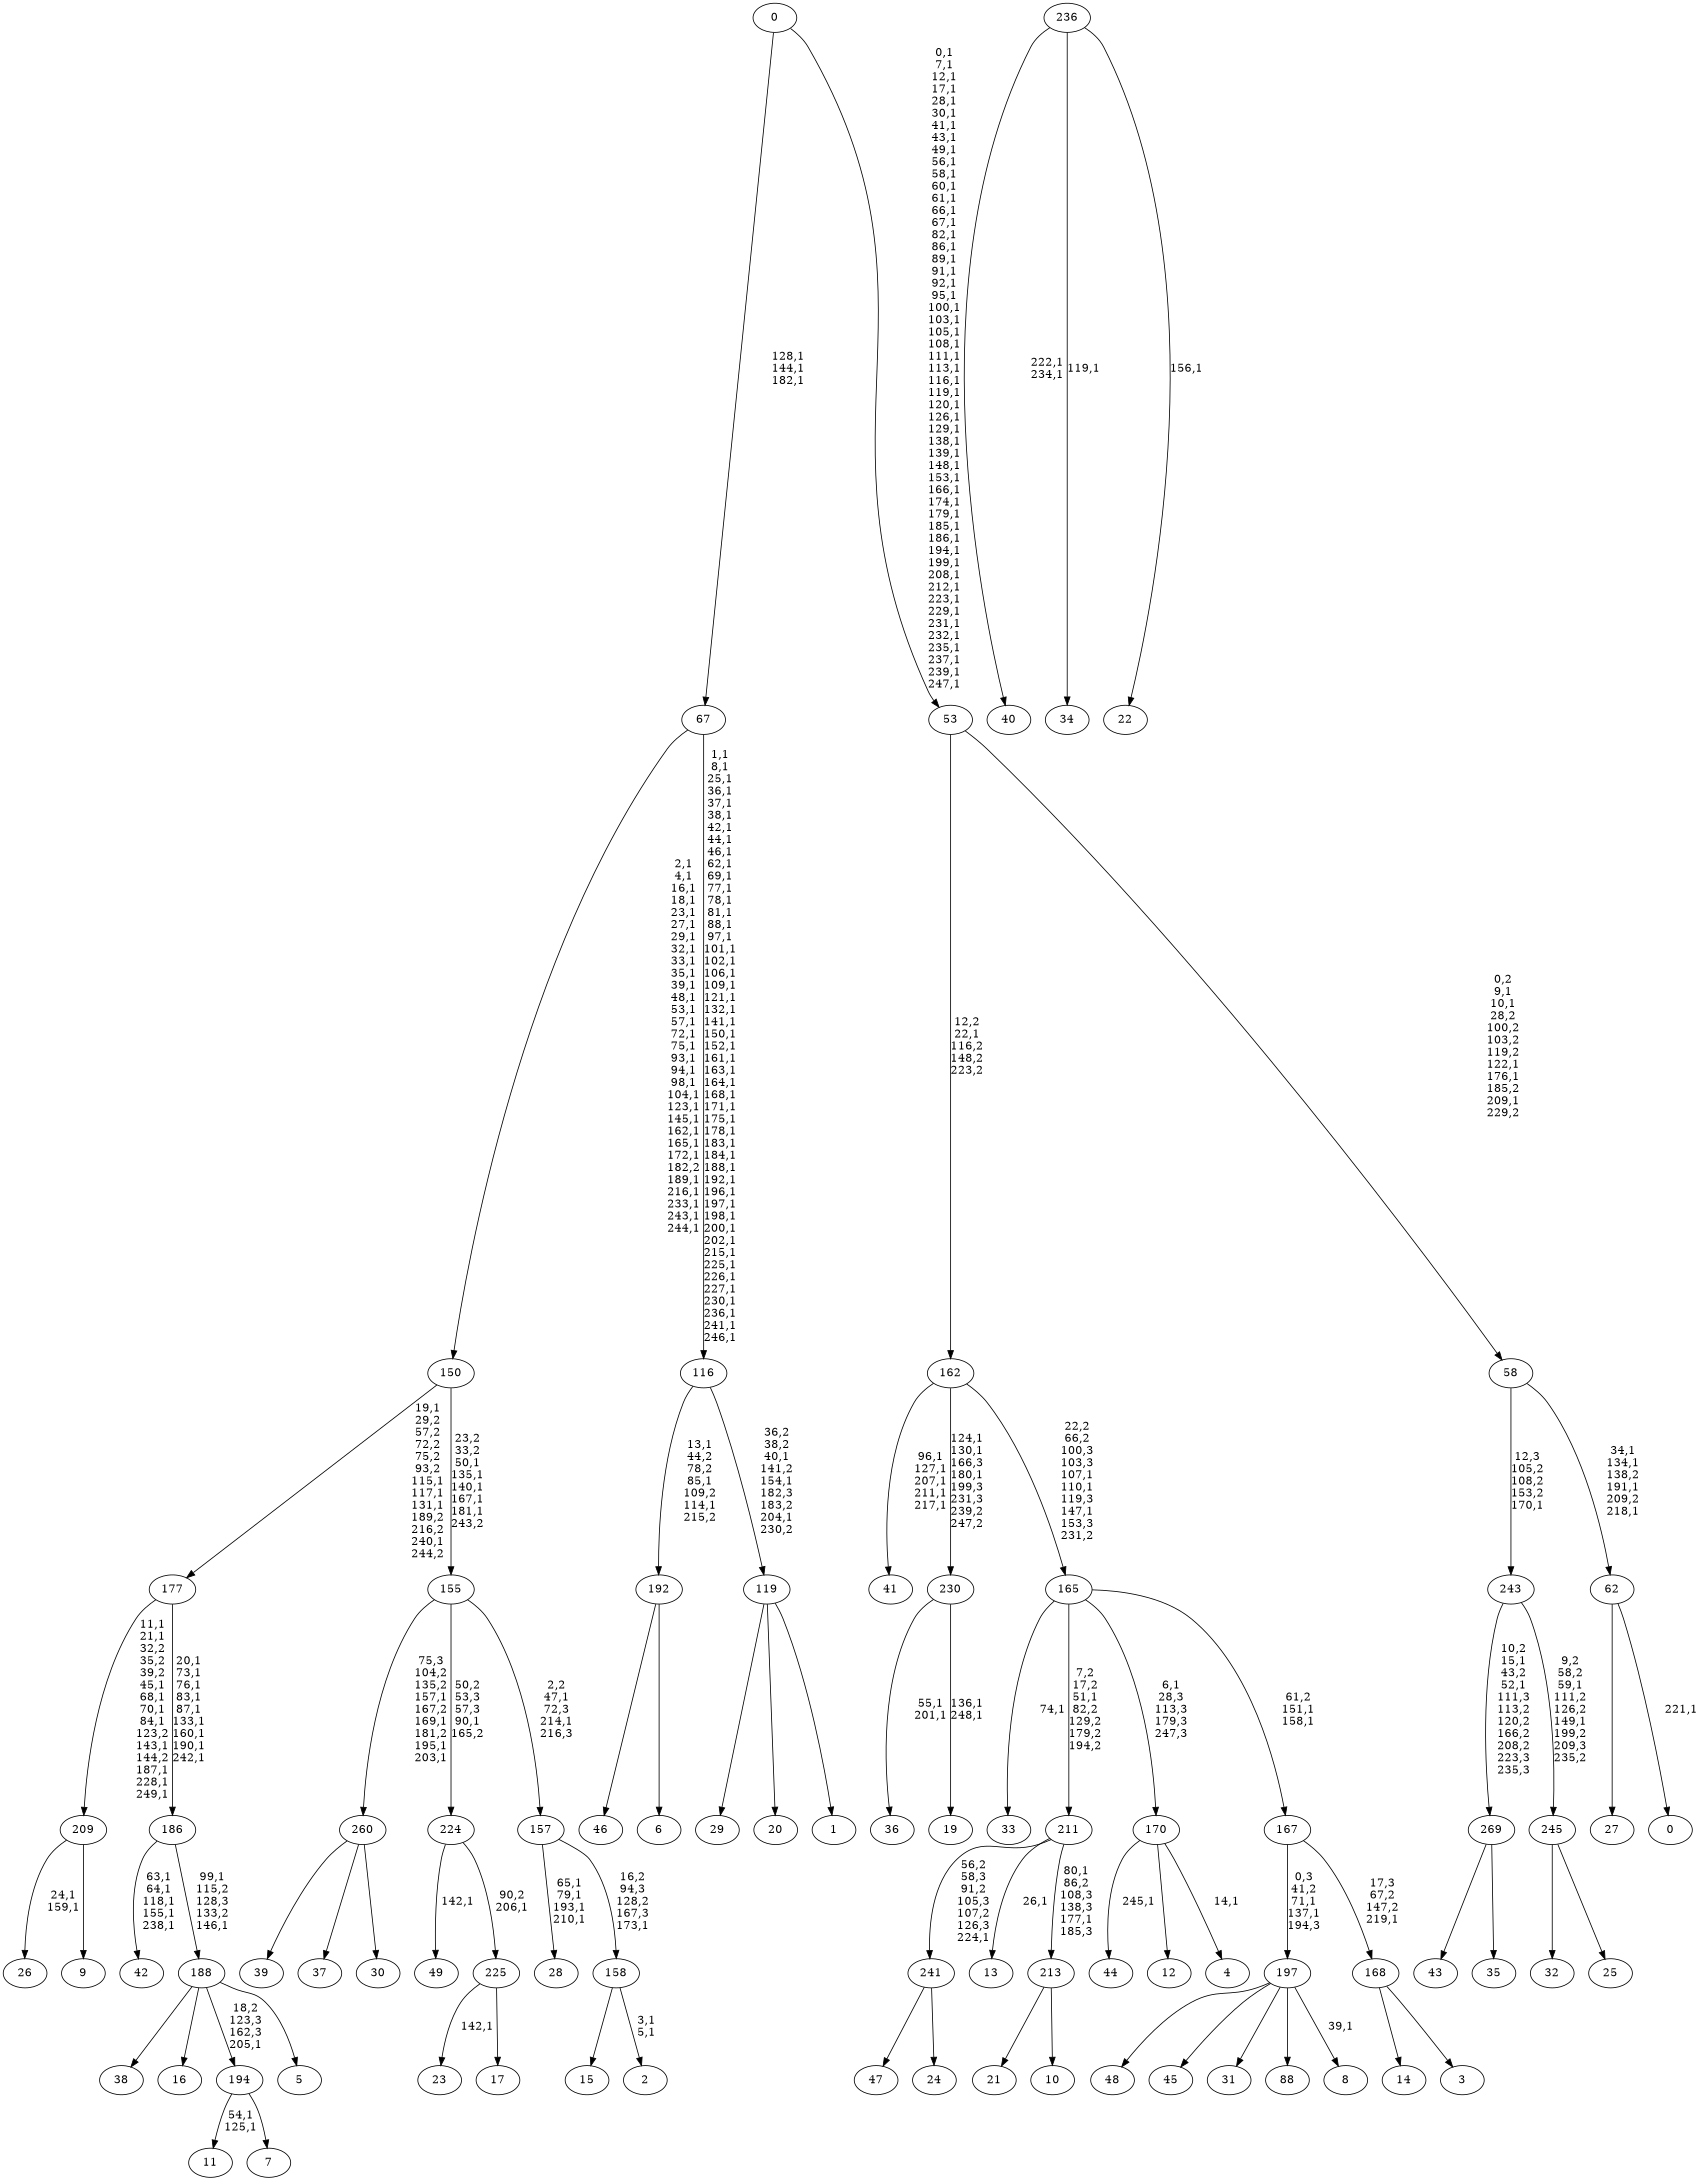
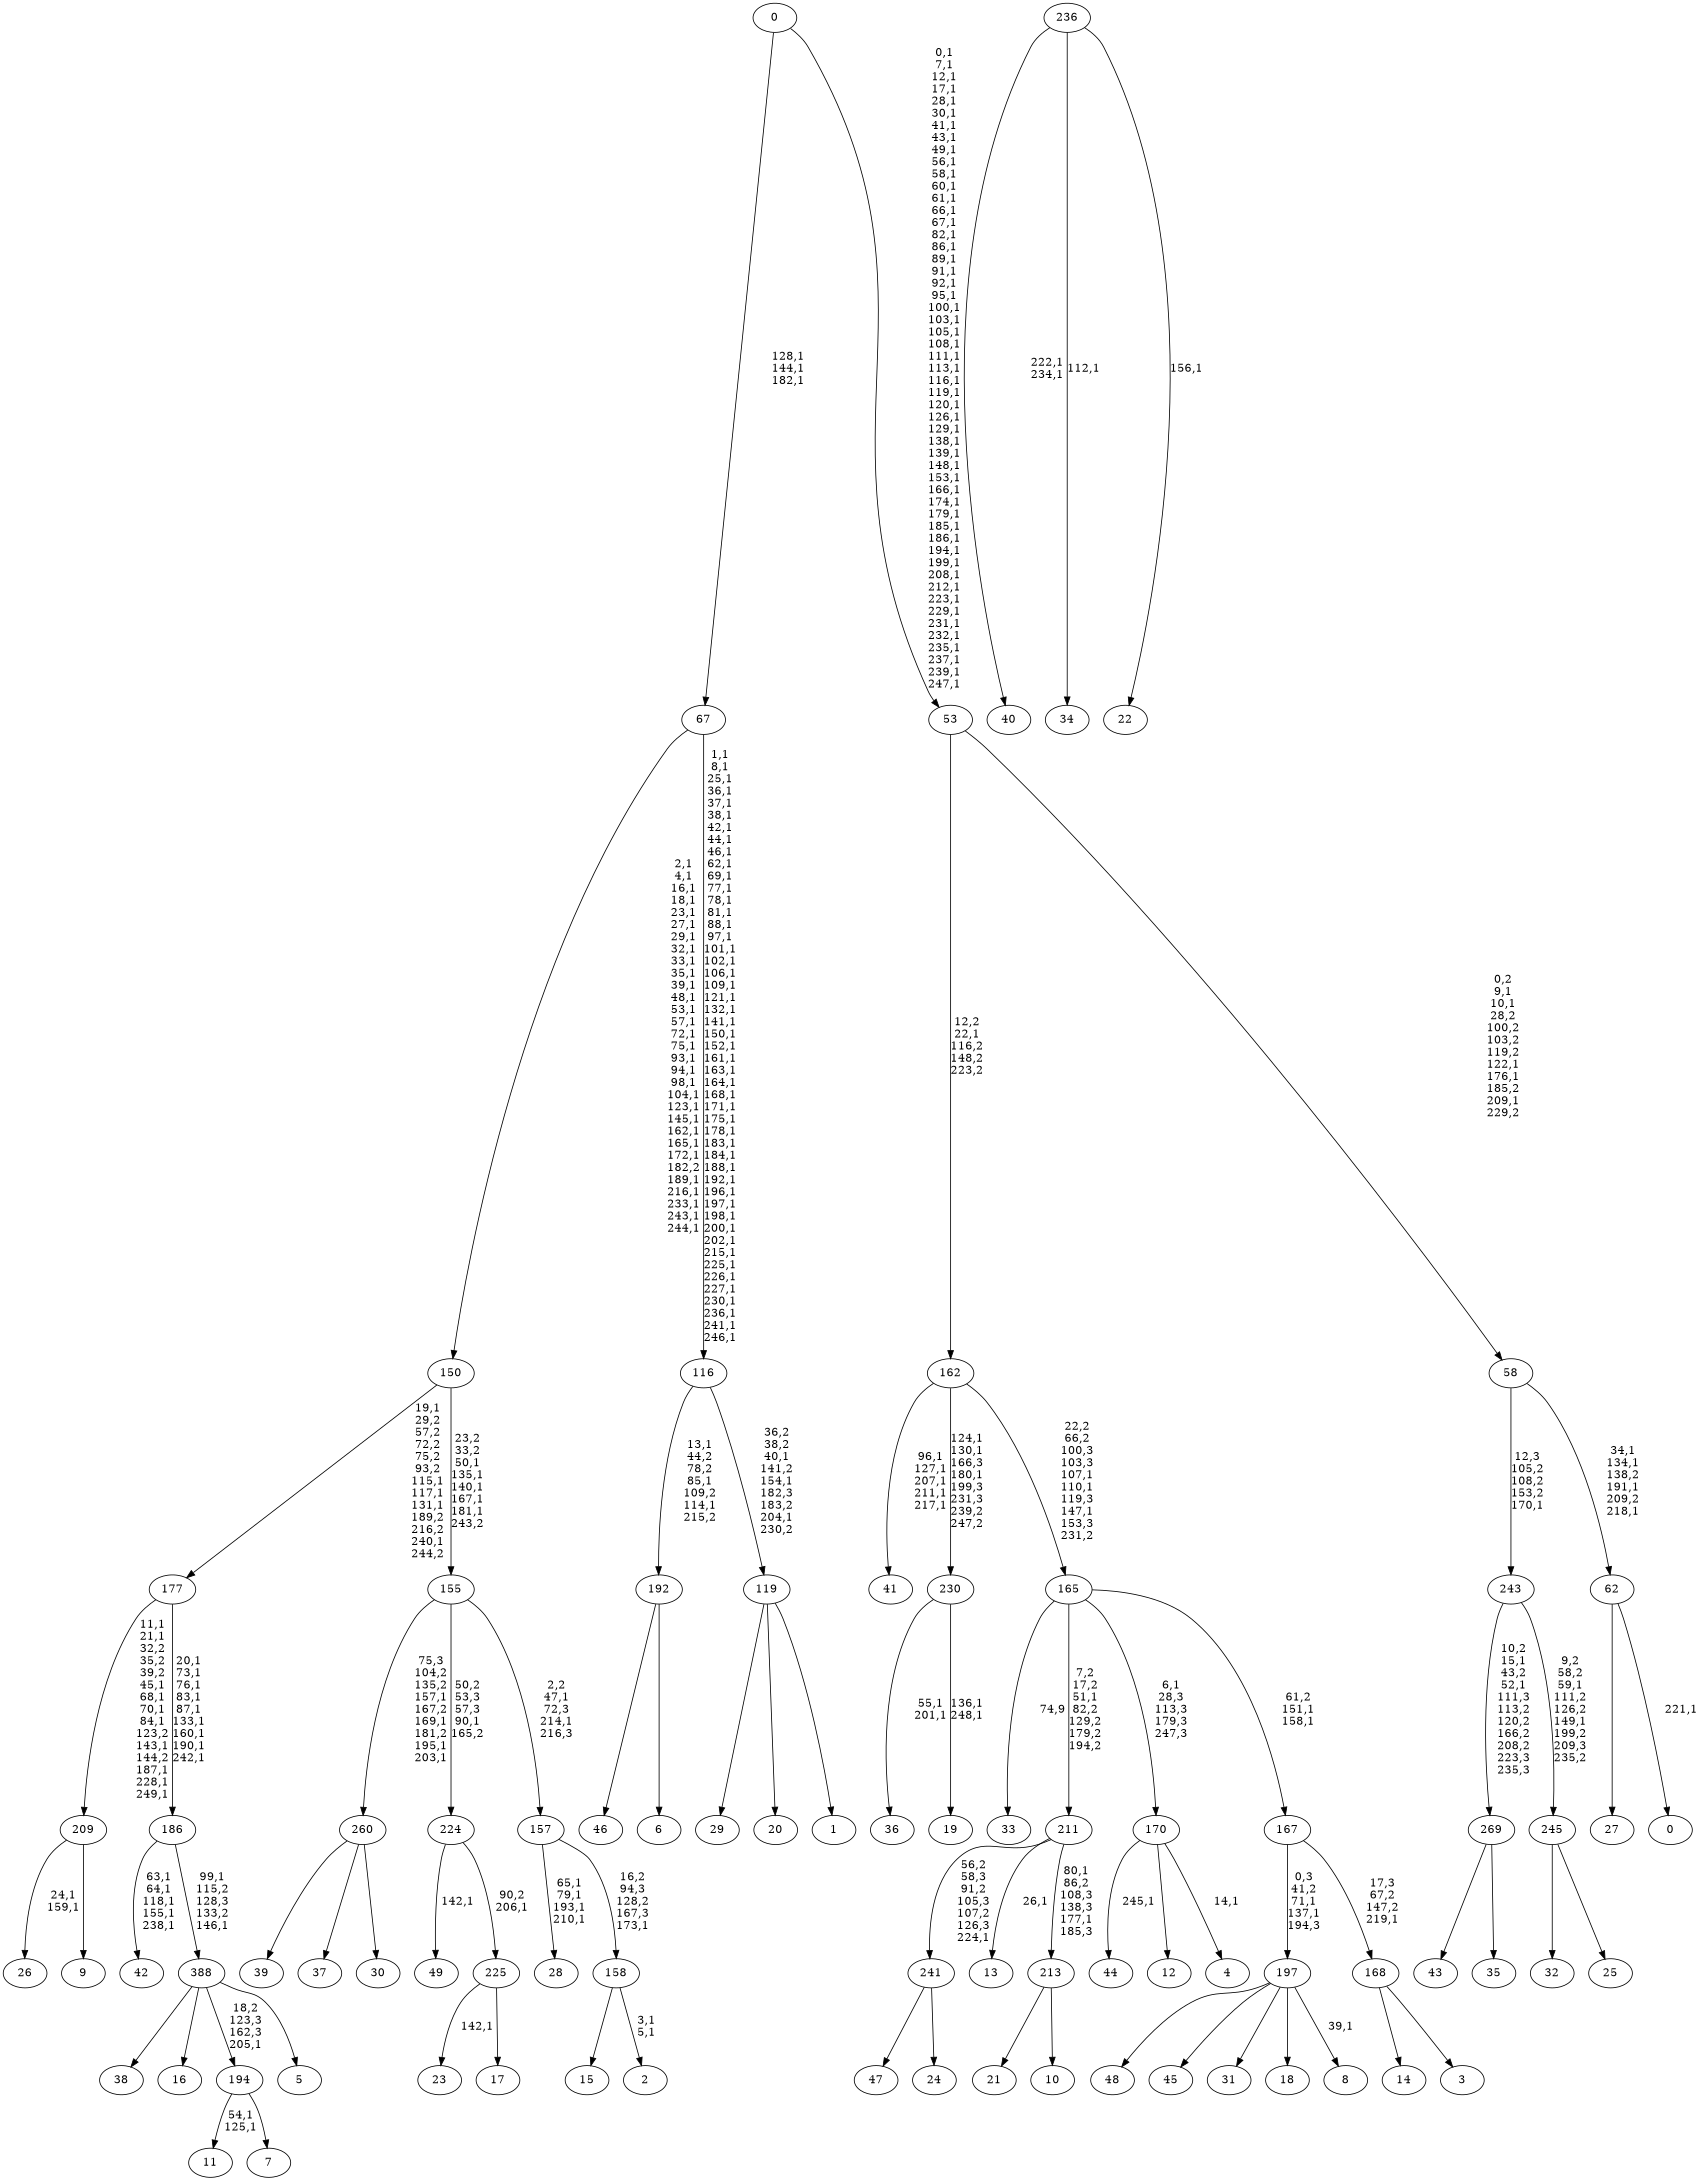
edge "236" -> "34": label "119,1" -> "112,1"
edge "165" -> "33": label "74,1" -> "74,9"
node "188": label "188" -> "388"
node "88": label "88" -> "18"
